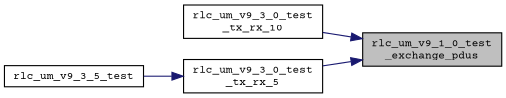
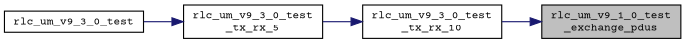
edge "rlc_um_v9_3_0_test _tx_rx_5" -> "rlc_um_v9_1_0_test _exchange_pdus": now "rlc_um_v9_3_0_test _tx_rx_5" -> "rlc_um_v9_3_0_test _tx_rx_10"
node "rlc_um_v9_3_5_test": label "rlc_um_v9_3_5_test" -> "rlc_um_v9_3_0_test"
